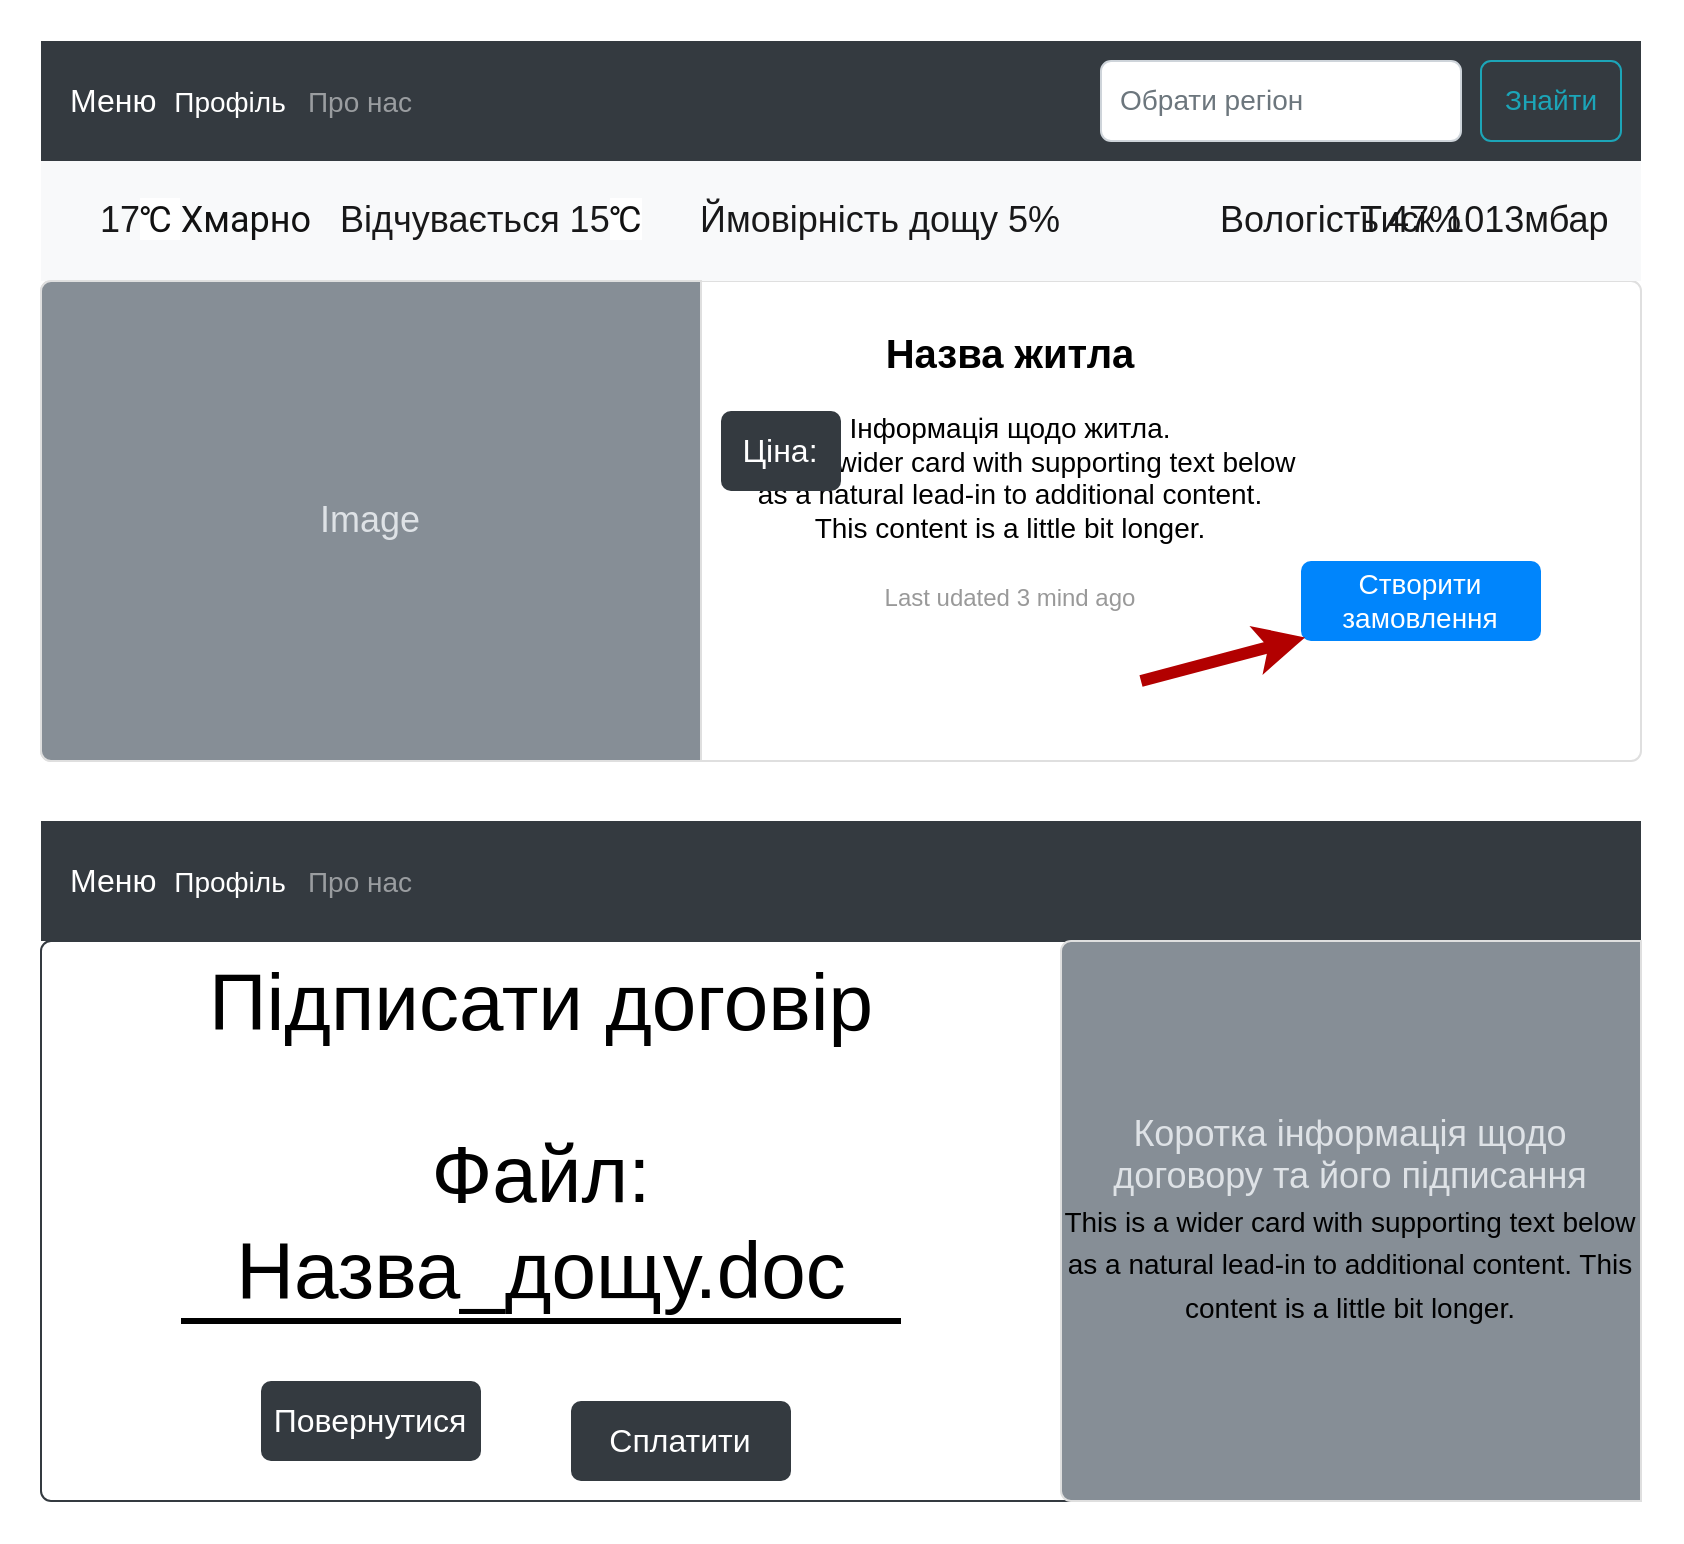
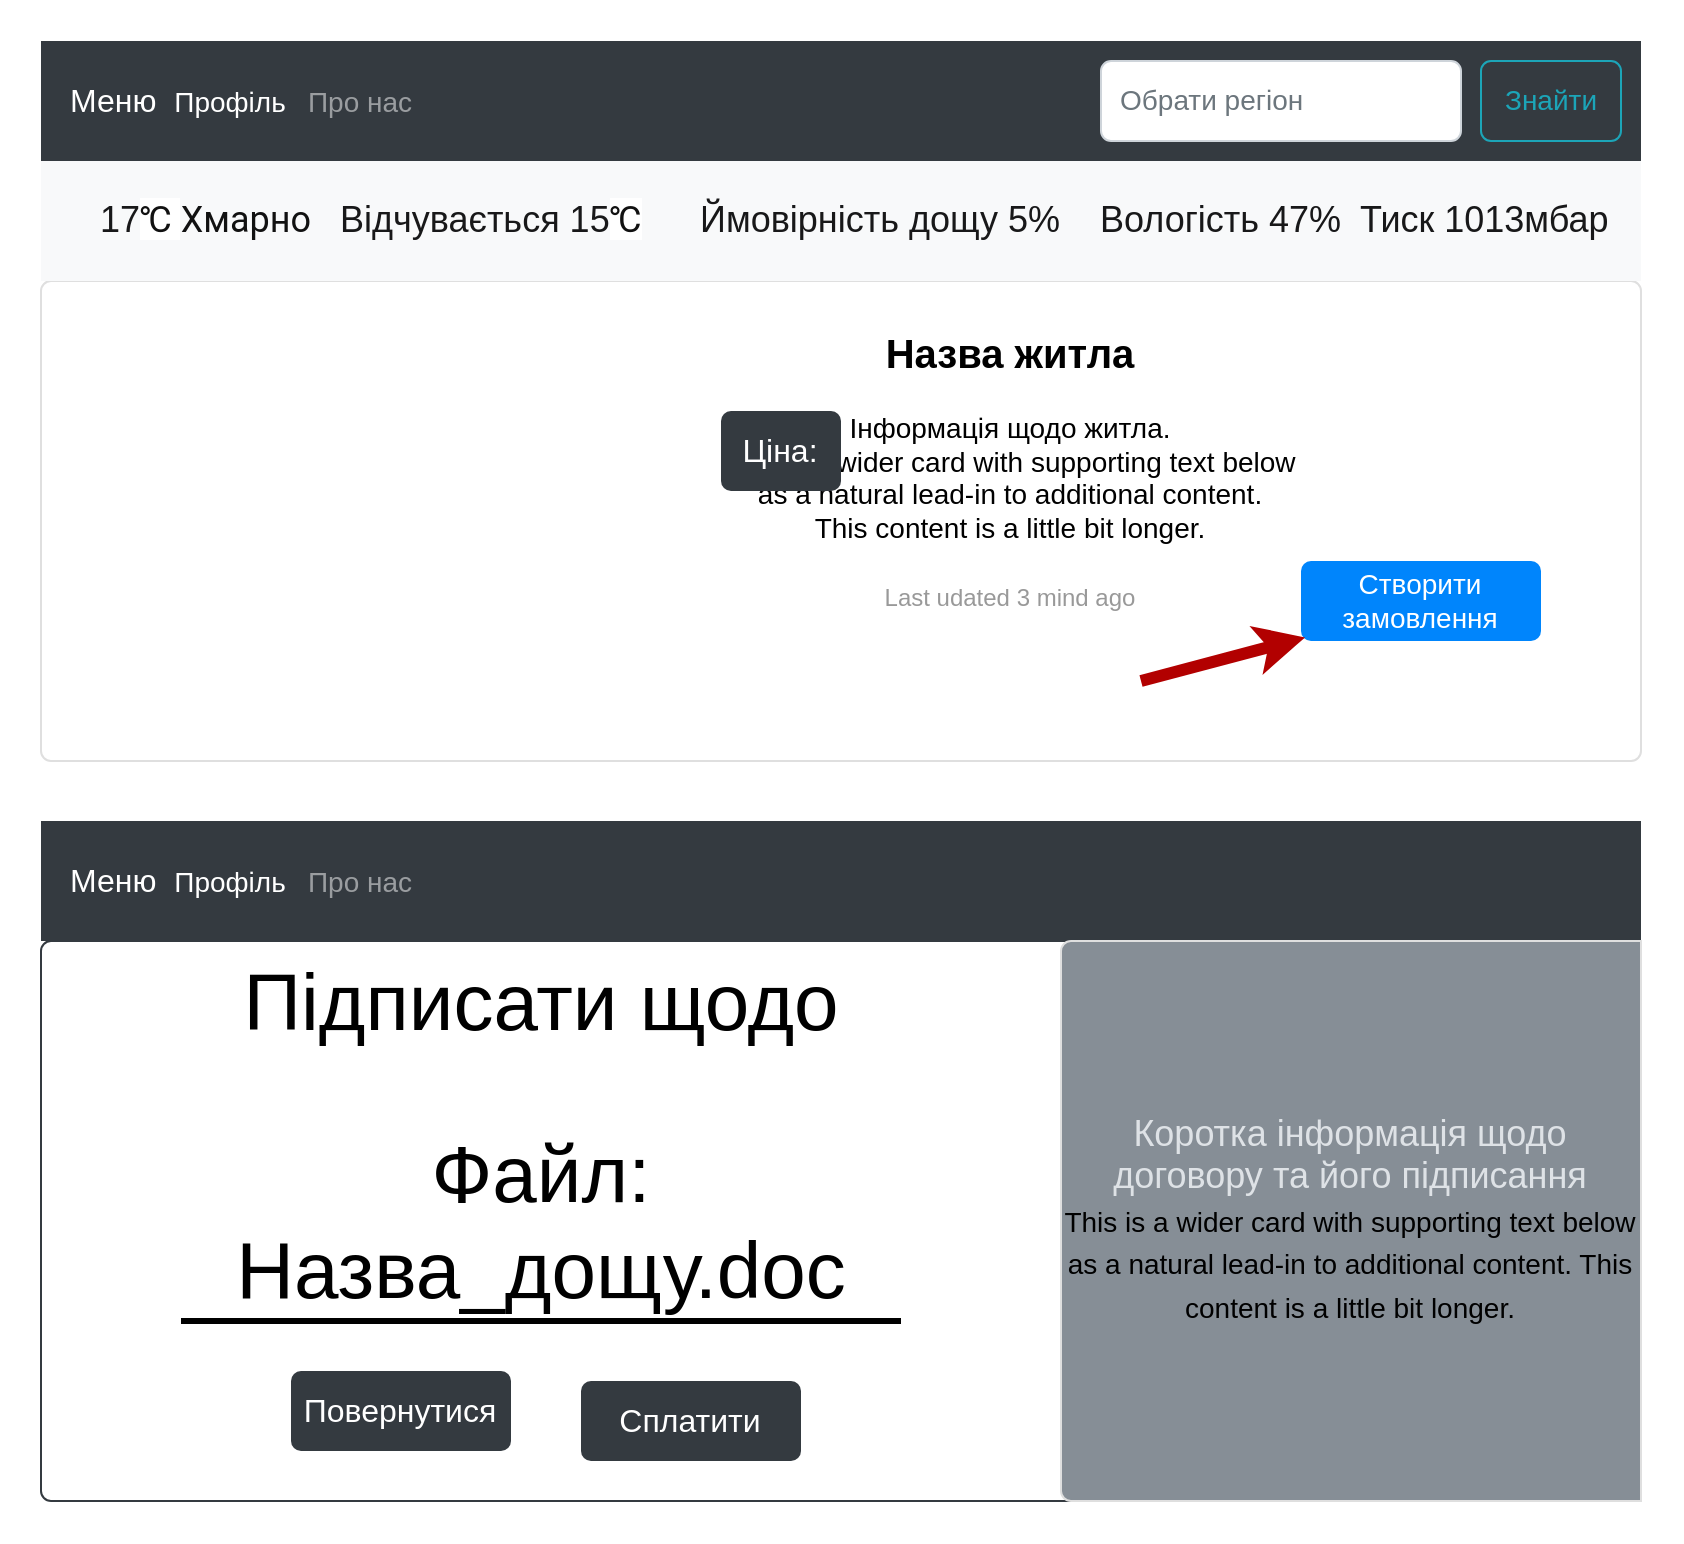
node "Вологість 47%": moved (1341, 221) -> (1221, 221)
node "Image": removed
node "Підписати договір": label "Підписати договір" -> "Підписати щодо"
node "Повернутися": moved (371, 1421) -> (401, 1411)
node "Сплатити": moved (681, 1441) -> (691, 1421)
